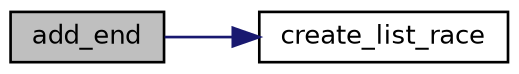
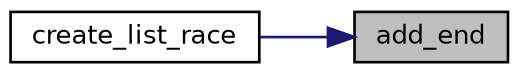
edge "add_end" -> "create_list_race": reversed
